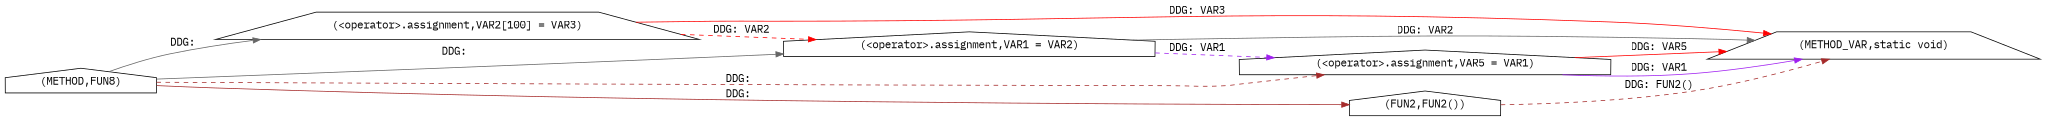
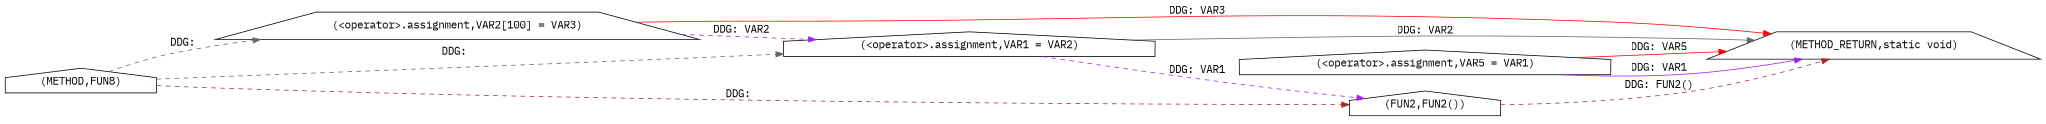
edge "(<operator>.assignment,VAR2[100] = VAR3)" -> "(<operator>.assignment,VAR1 = VAR2)": color red -> purple
node "(METHOD_VAR,static void)": label "(METHOD_VAR,static void)" -> "(METHOD_RETURN,static void)"
edge "(METHOD,FUN8)" -> "(<operator>.assignment,VAR2[100] = VAR3)": style solid -> dashed
edge "(<operator>.assignment,VAR1 = VAR2)" -> "(<operator>.assignment,VAR5 = VAR1)": now "(<operator>.assignment,VAR1 = VAR2)" -> "(FUN2,FUN2())"
edge "(METHOD,FUN8)" -> "(<operator>.assignment,VAR1 = VAR2)": style solid -> dashed
edge "(METHOD,FUN8)" -> "(<operator>.assignment,VAR5 = VAR1)": removed, label "DDG:"
edge "(METHOD,FUN8)" -> "(FUN2,FUN2())": style solid -> dashed
